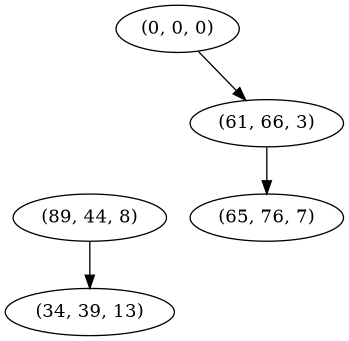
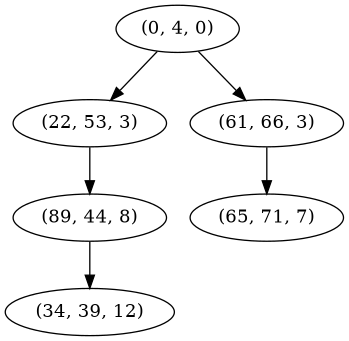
node "(0, 0, 0)": label "(0, 0, 0)" -> "(0, 4, 0)"
node "(22, 53, 3)": added
node "(65, 76, 7)": label "(65, 76, 7)" -> "(65, 71, 7)"
node "(34, 39, 13)": label "(34, 39, 13)" -> "(34, 39, 12)"
